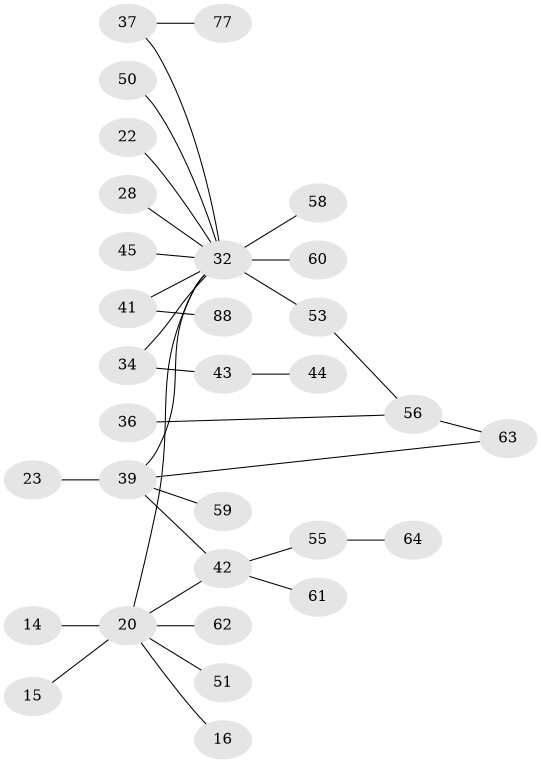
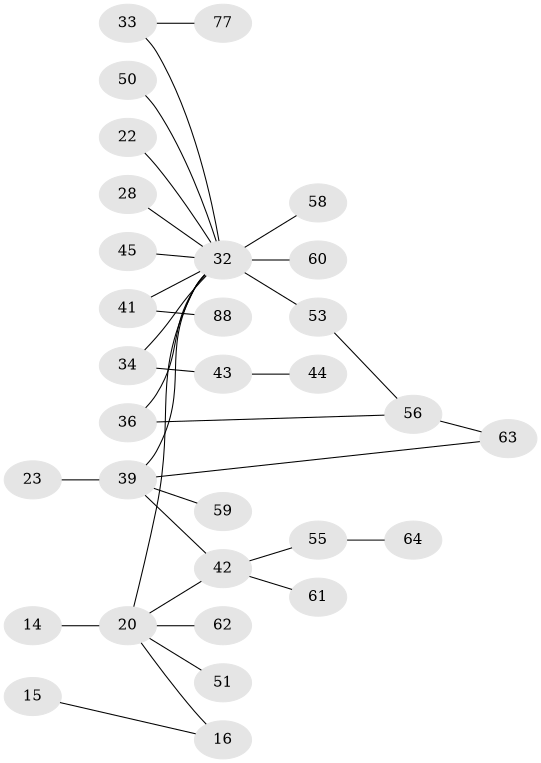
node "37": label "37" -> "33"
edge "32" -- "36": added
edge "20" -- "15": now "16" -- "15"
